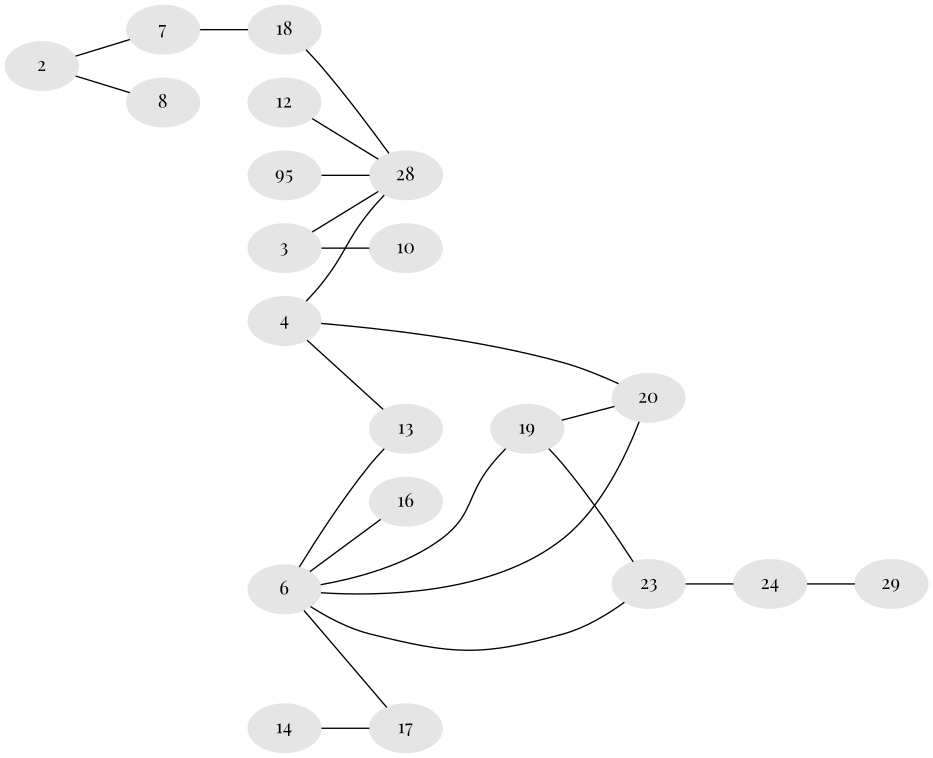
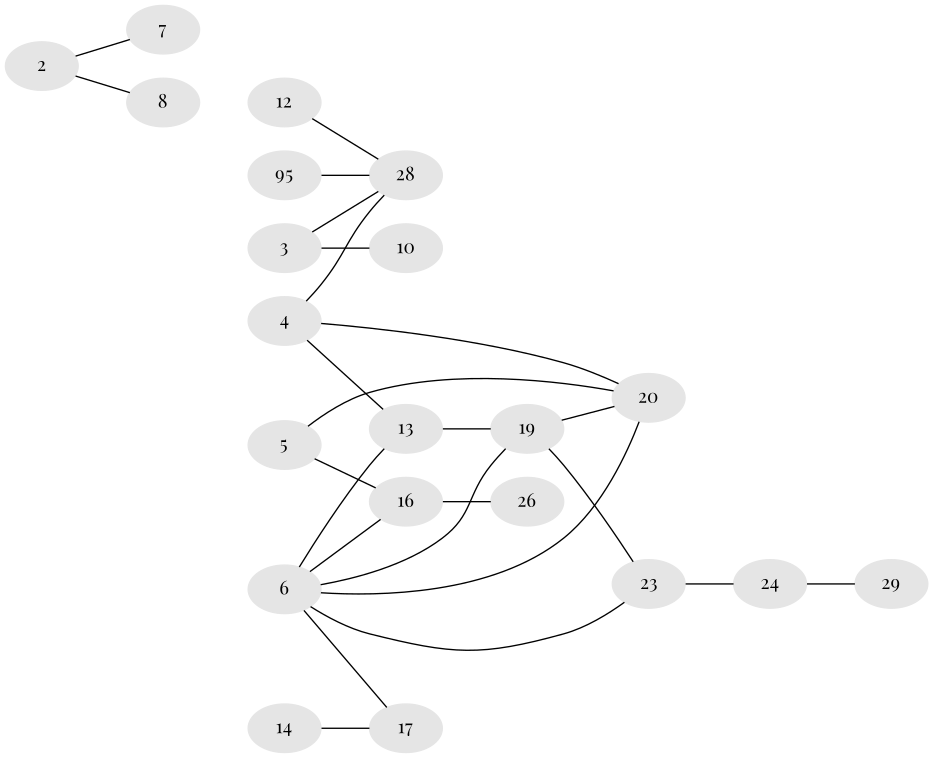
node "18": removed
edge "13" -- "19": added
node "5": added
node "26": added
